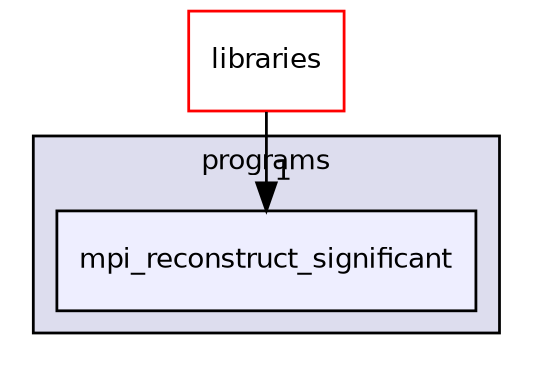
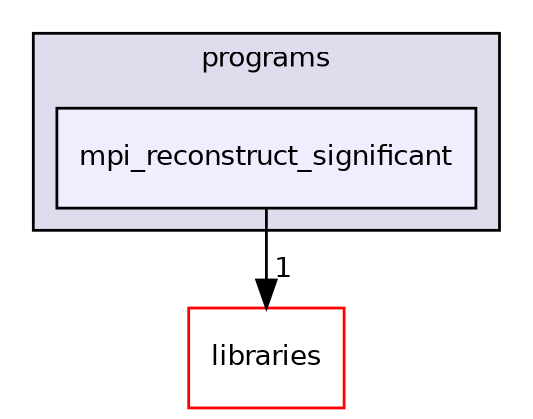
edge "libraries" -> "mpi_reconstruct_significant": reversed
